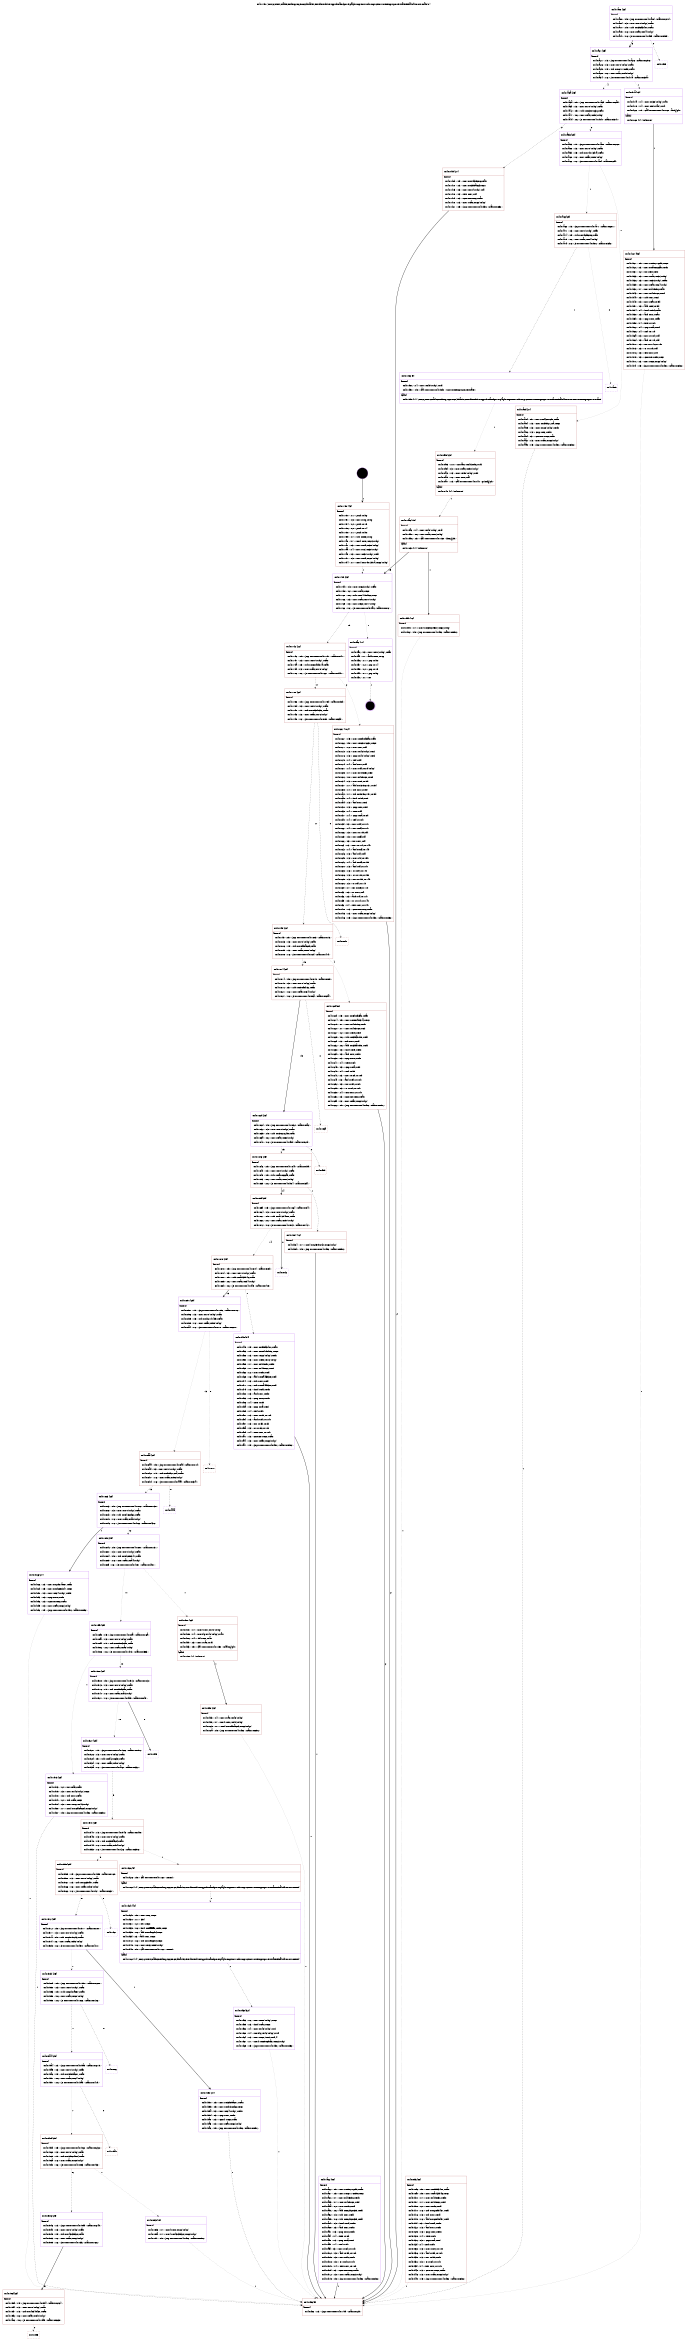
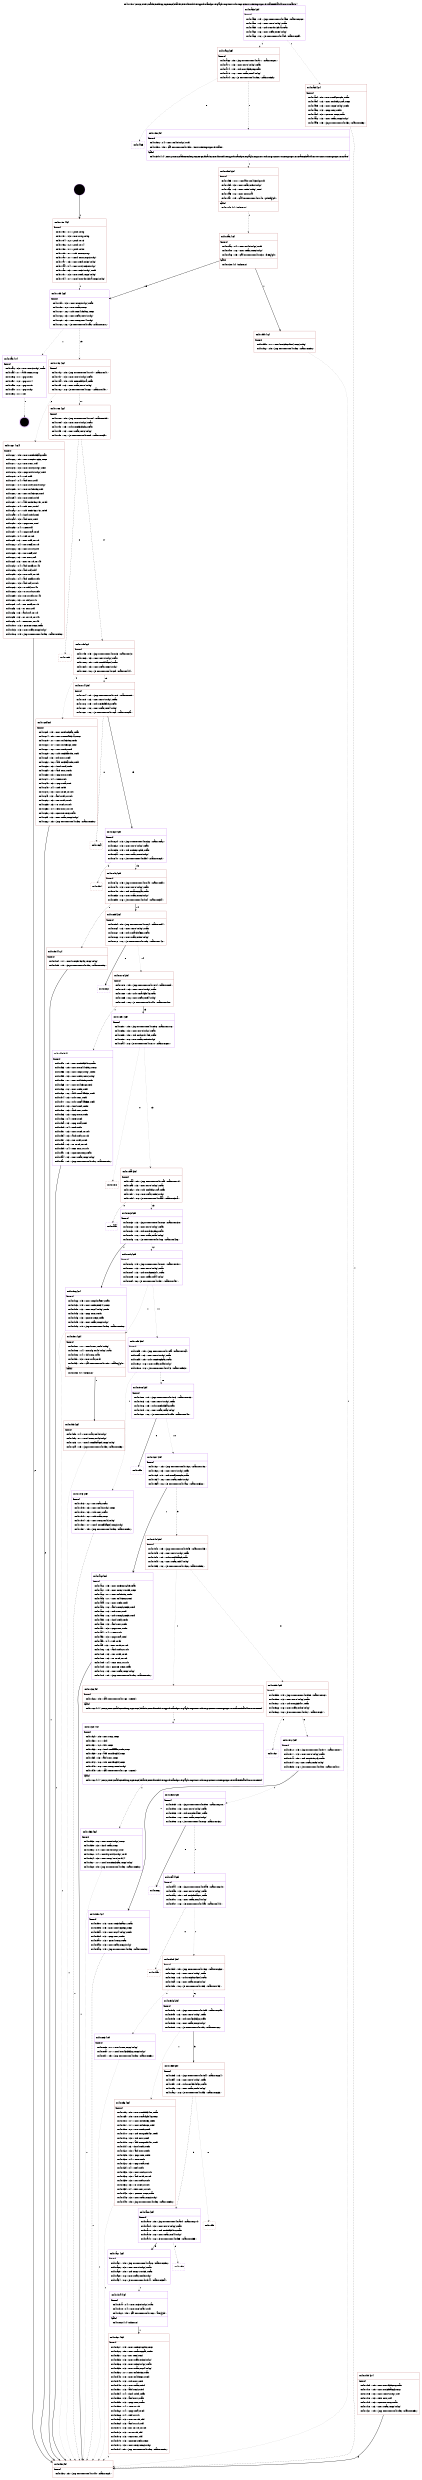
node "0x401a3a [25]": removed
edge "0x401927 [25]" -> "0x401ac2 [88]": added, label "1"
edge "0x40198b [25]" -> "0x401ec6": style dashed -> bold
edge "0x4019d6 [25]" -> "0x401ef6 [88]": added, label "1"
edge "0x4019ef [25]" -> "0x401a08 [25]": added, label "5"
